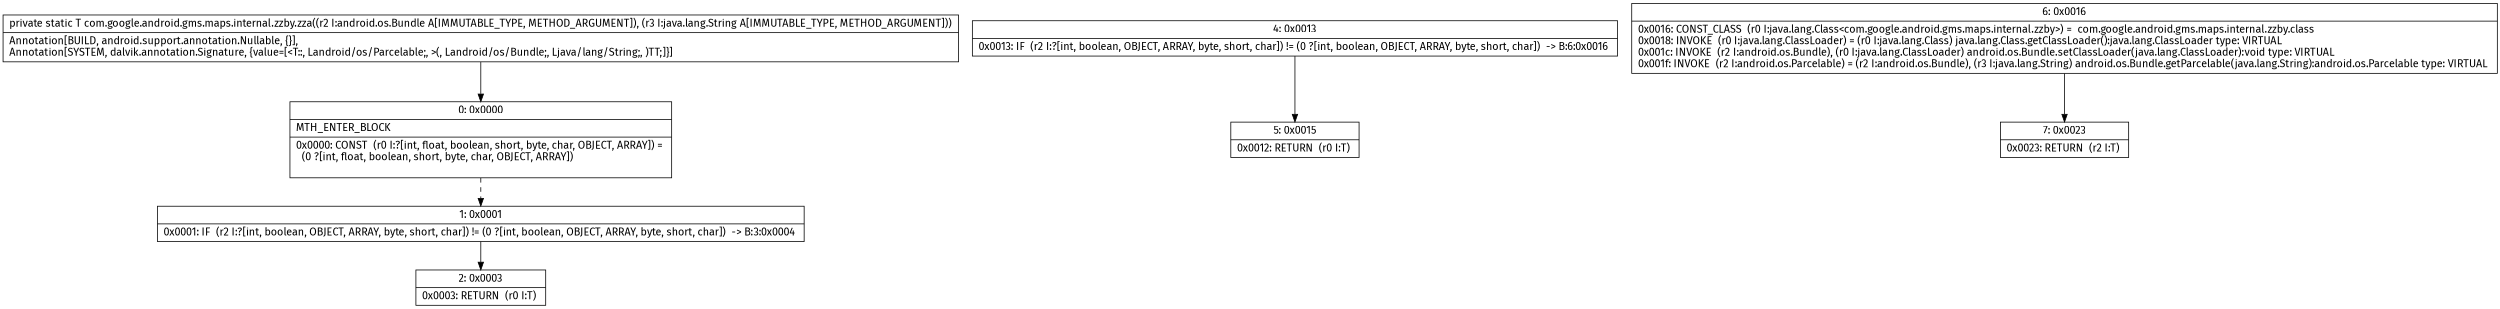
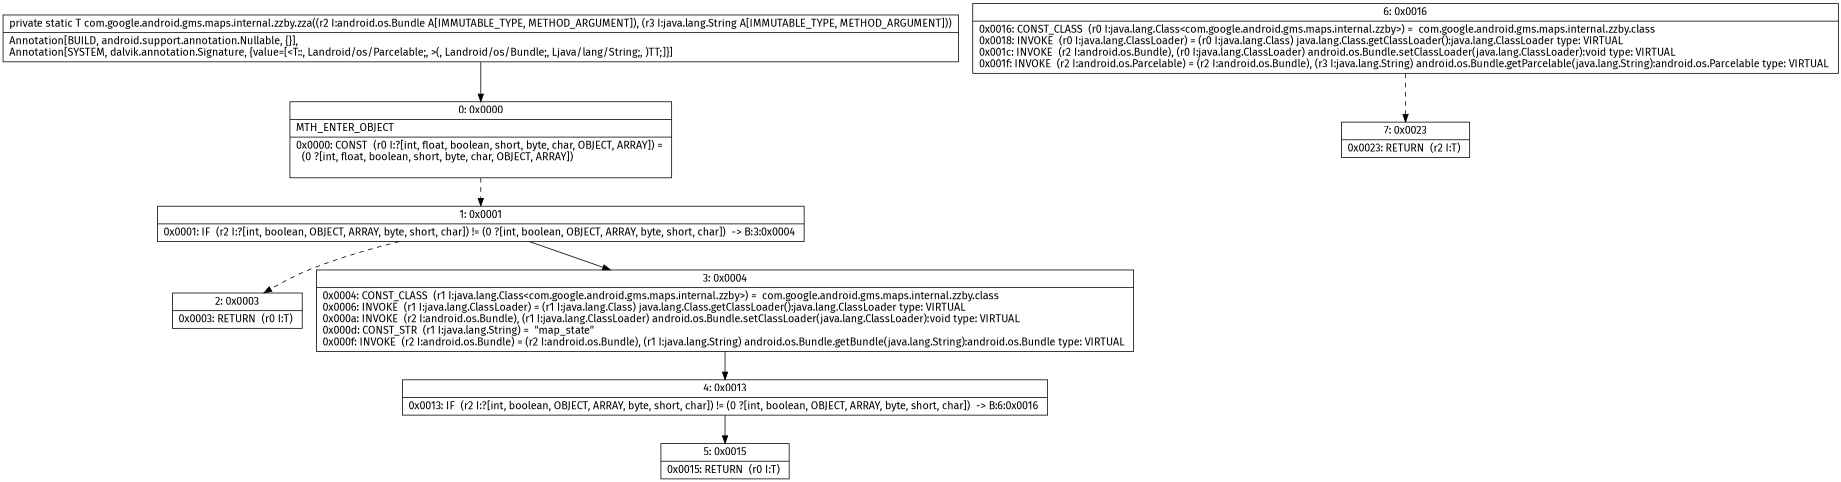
edge "6: 0x0016" -> "7: 0x0023": style solid -> dashed
node "0: 0x0000": text "MTH_ENTER_BLOCK" -> "MTH_ENTER_OBJECT"
node "5: 0x0015": text "0x0012: RETURN  (r0 I:T)" -> "0x0015: RETURN  (r0 I:T)"
edge "1: 0x0001" -> "2: 0x0003": style solid -> dashed
node "3: 0x0004": added
